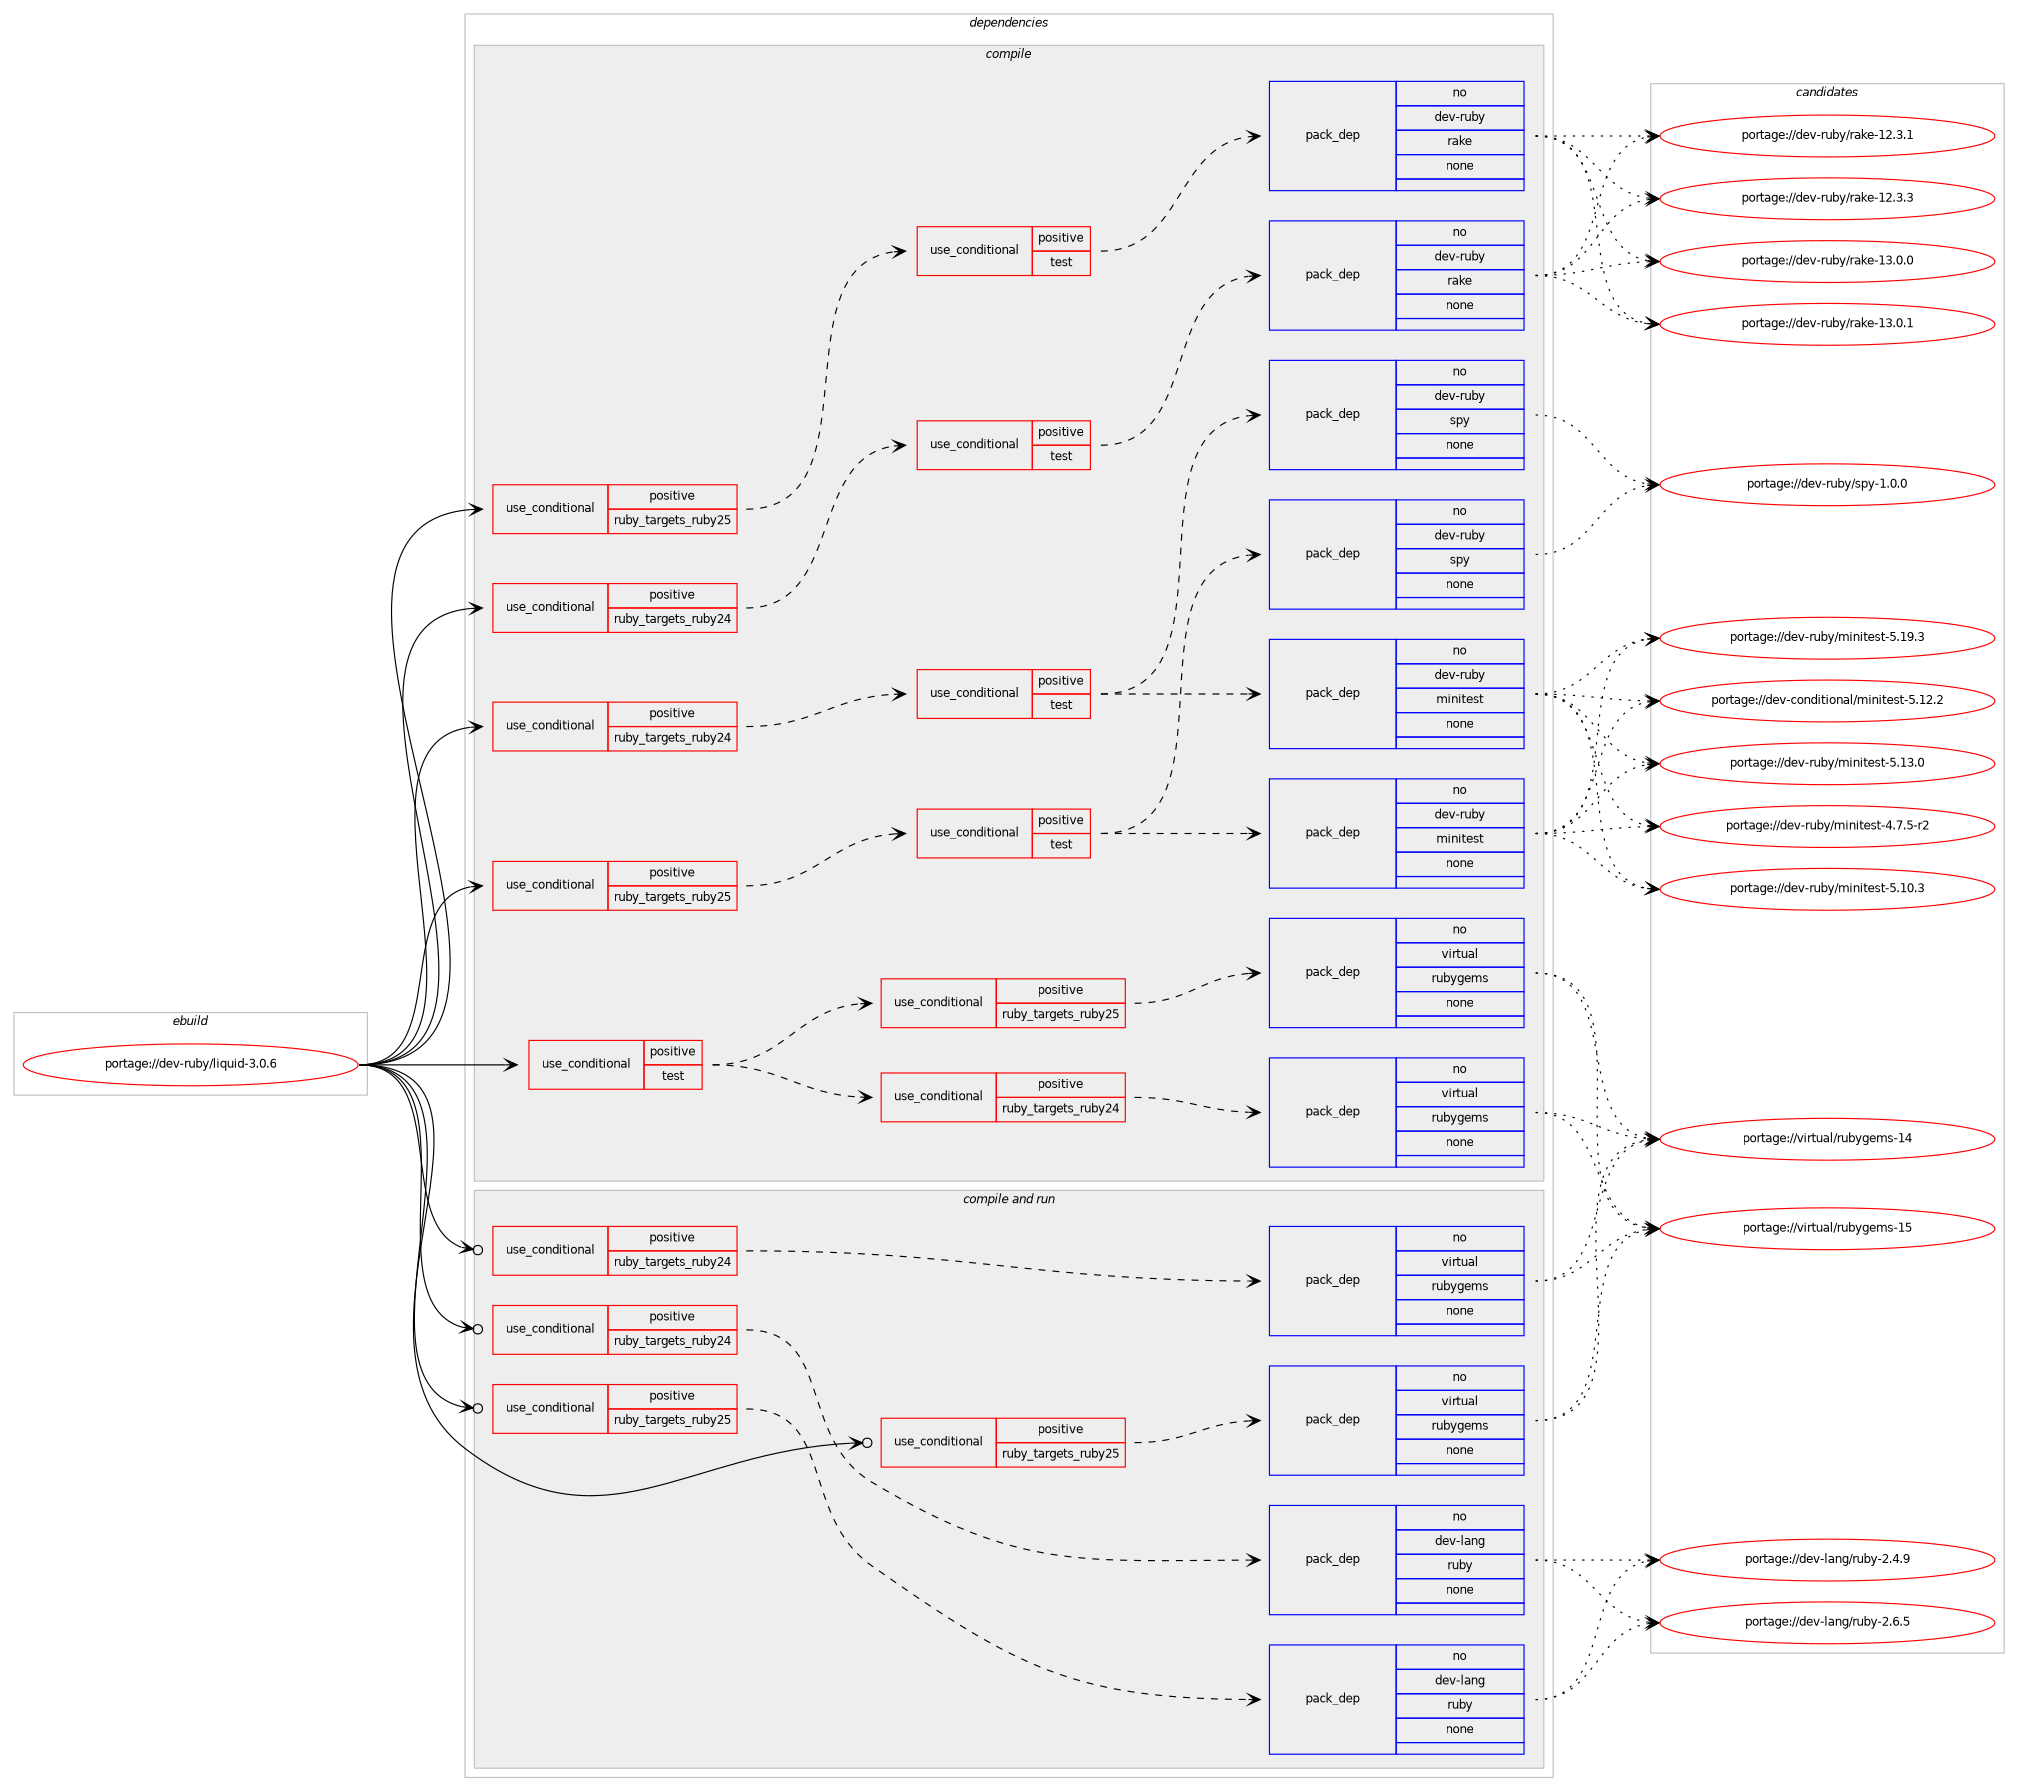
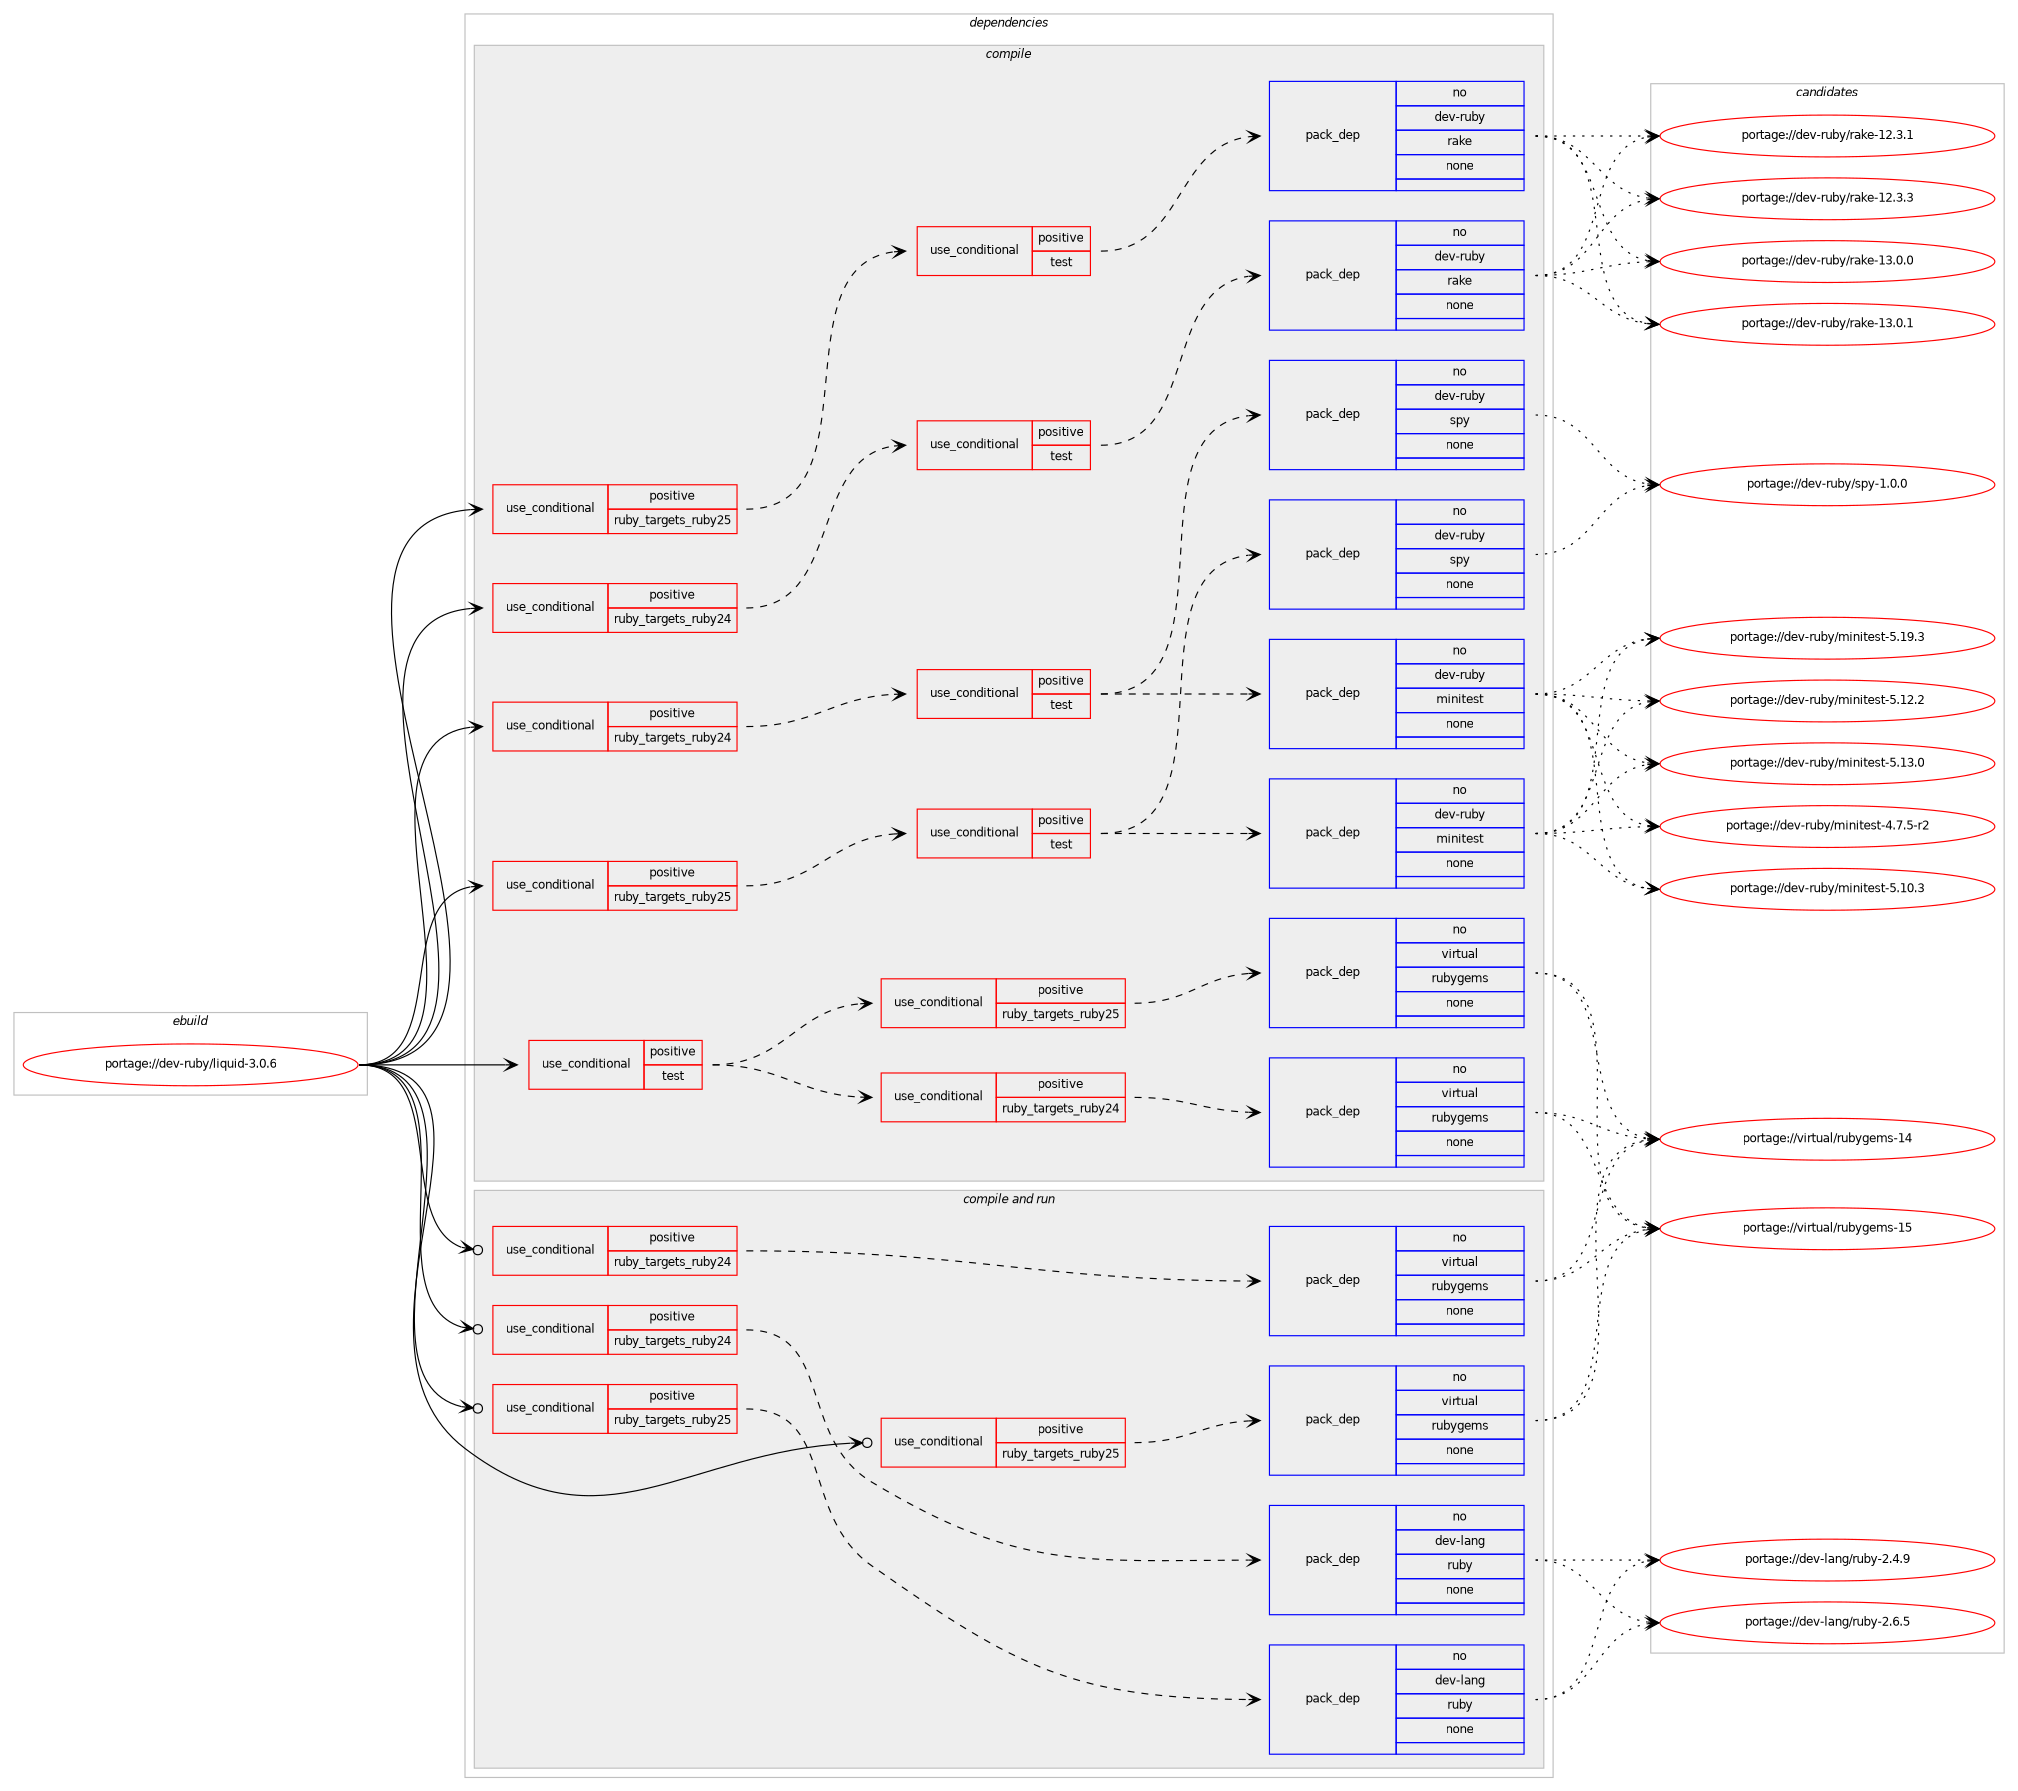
node "portage://dev-conditional/minitest-5.12.2": label "portage://dev-conditional/minitest-5.12.2" -> "portage://dev-ruby/minitest-5.12.2"
